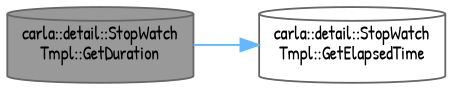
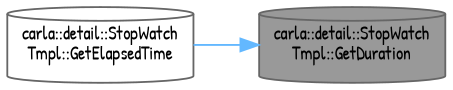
edge "carla::detail::StopWatch Tmpl::GetDuration" -> "carla::detail::StopWatch Tmpl::GetElapsedTime": reversed
